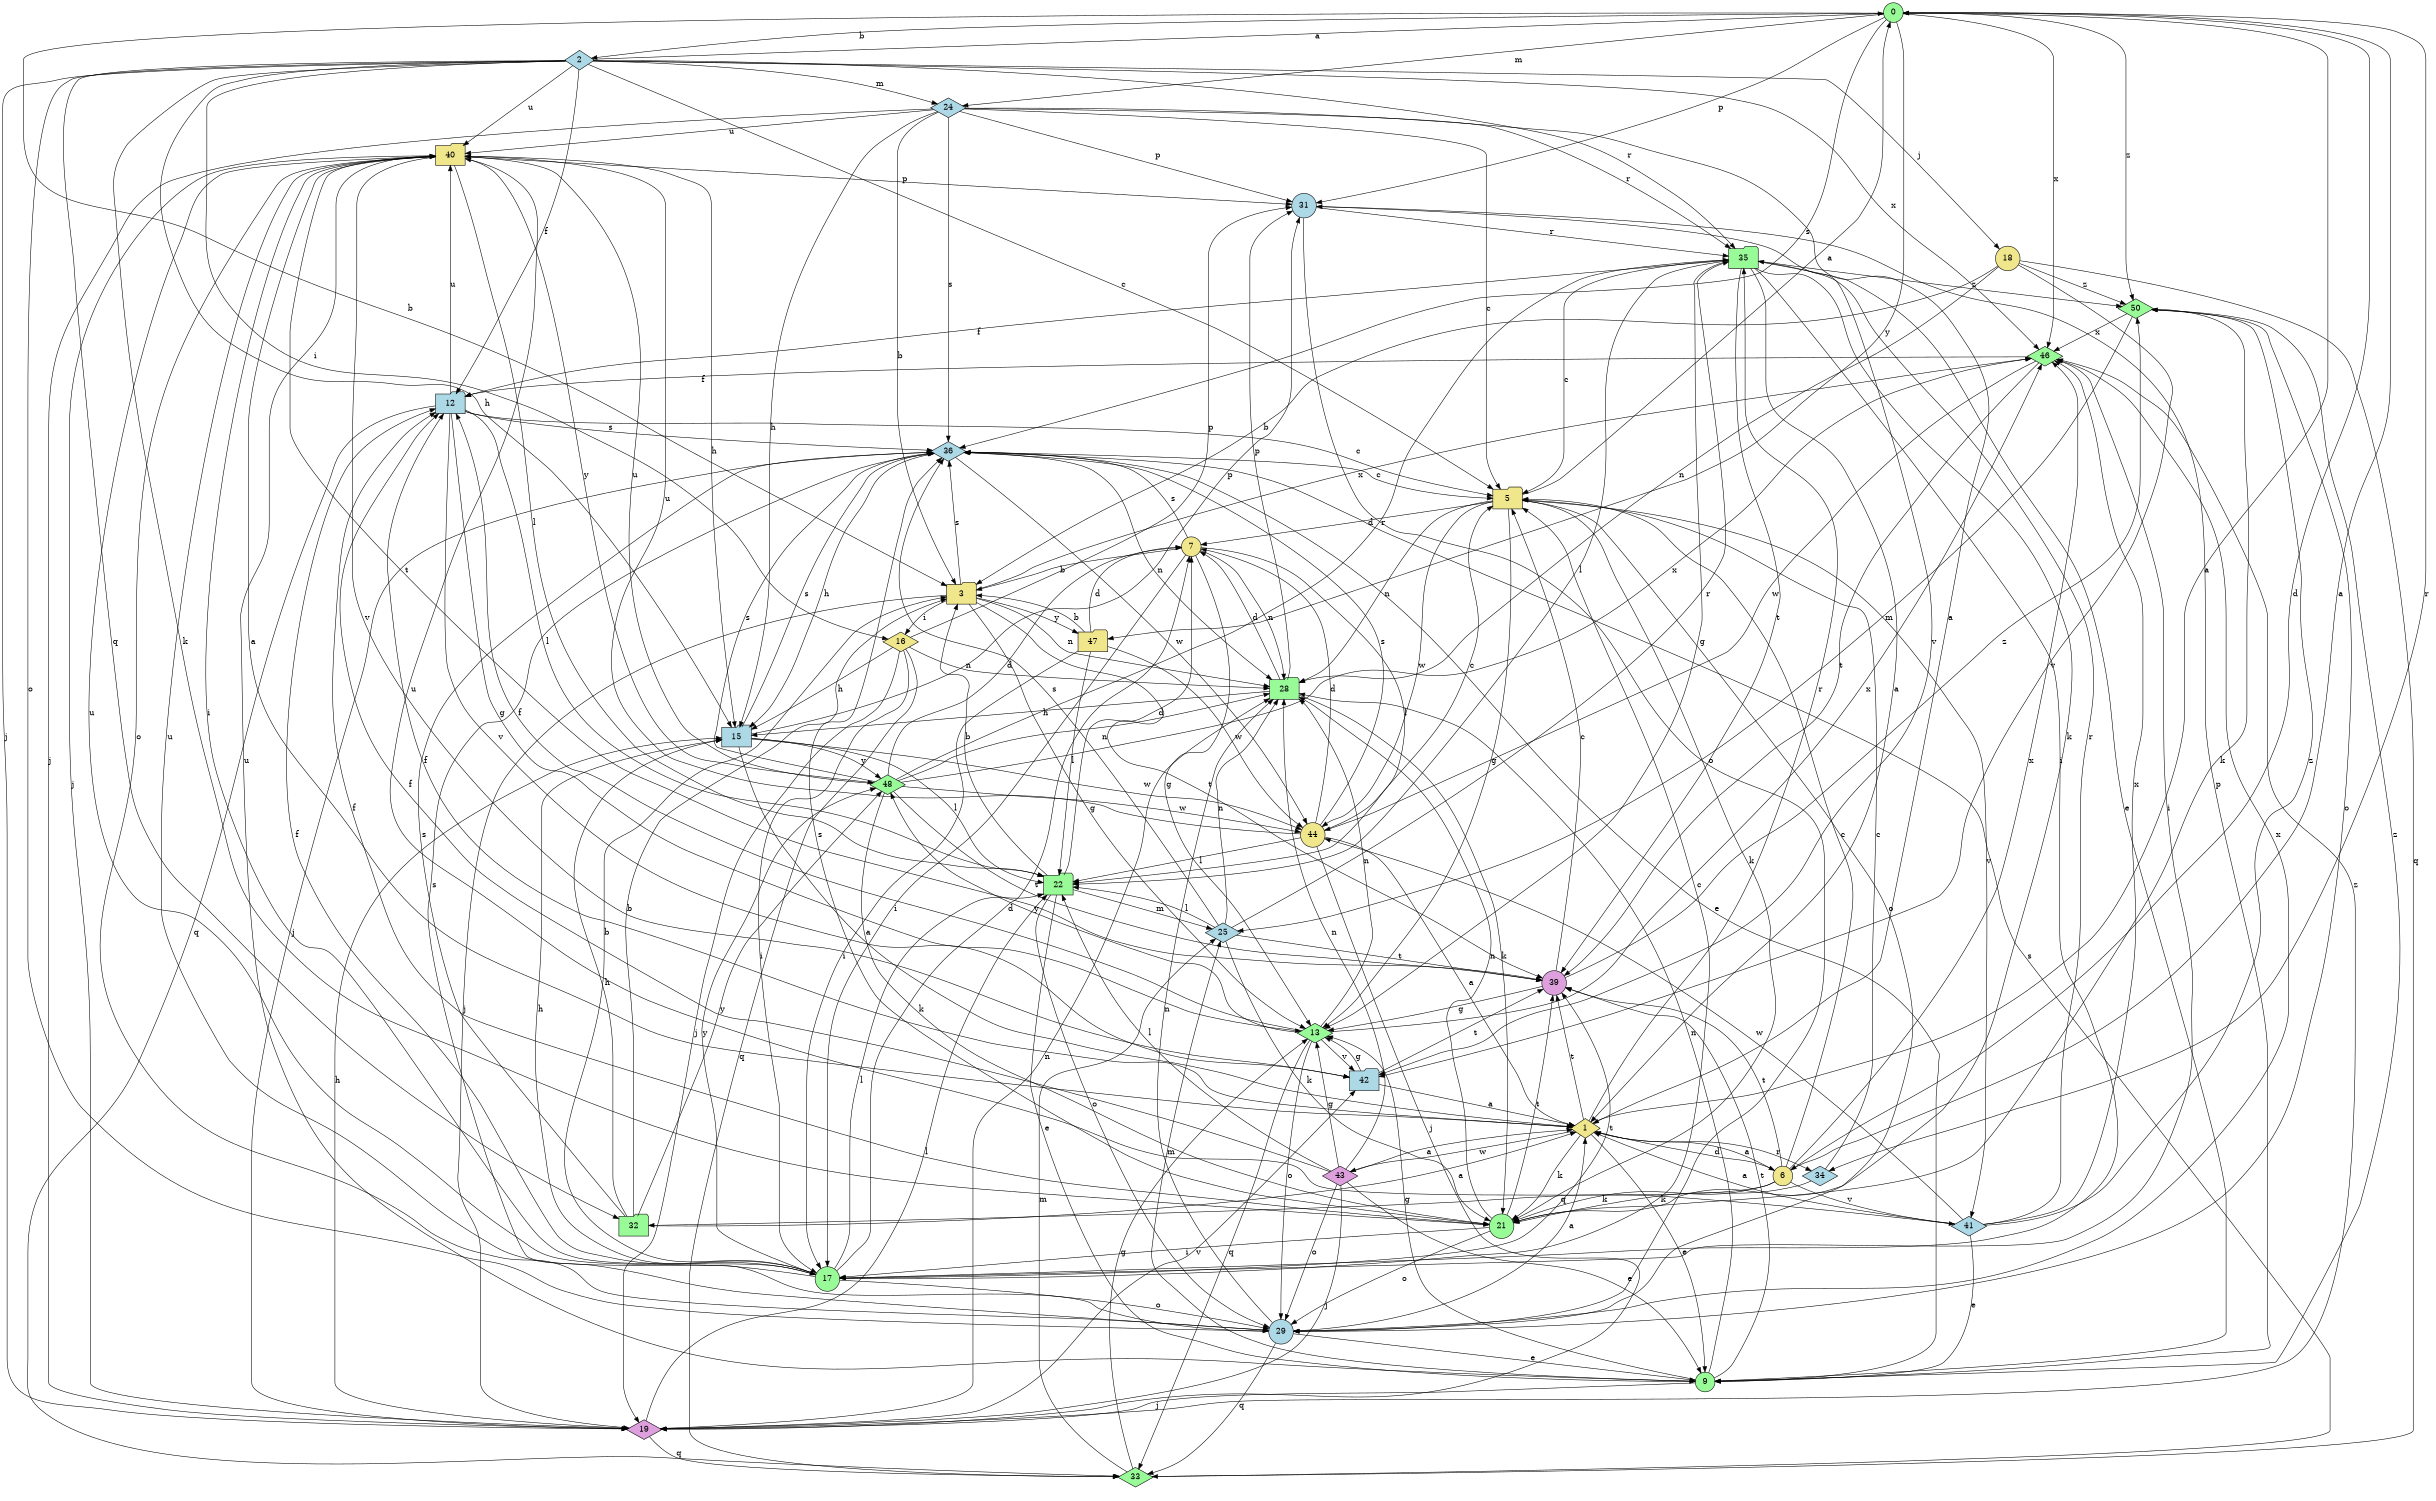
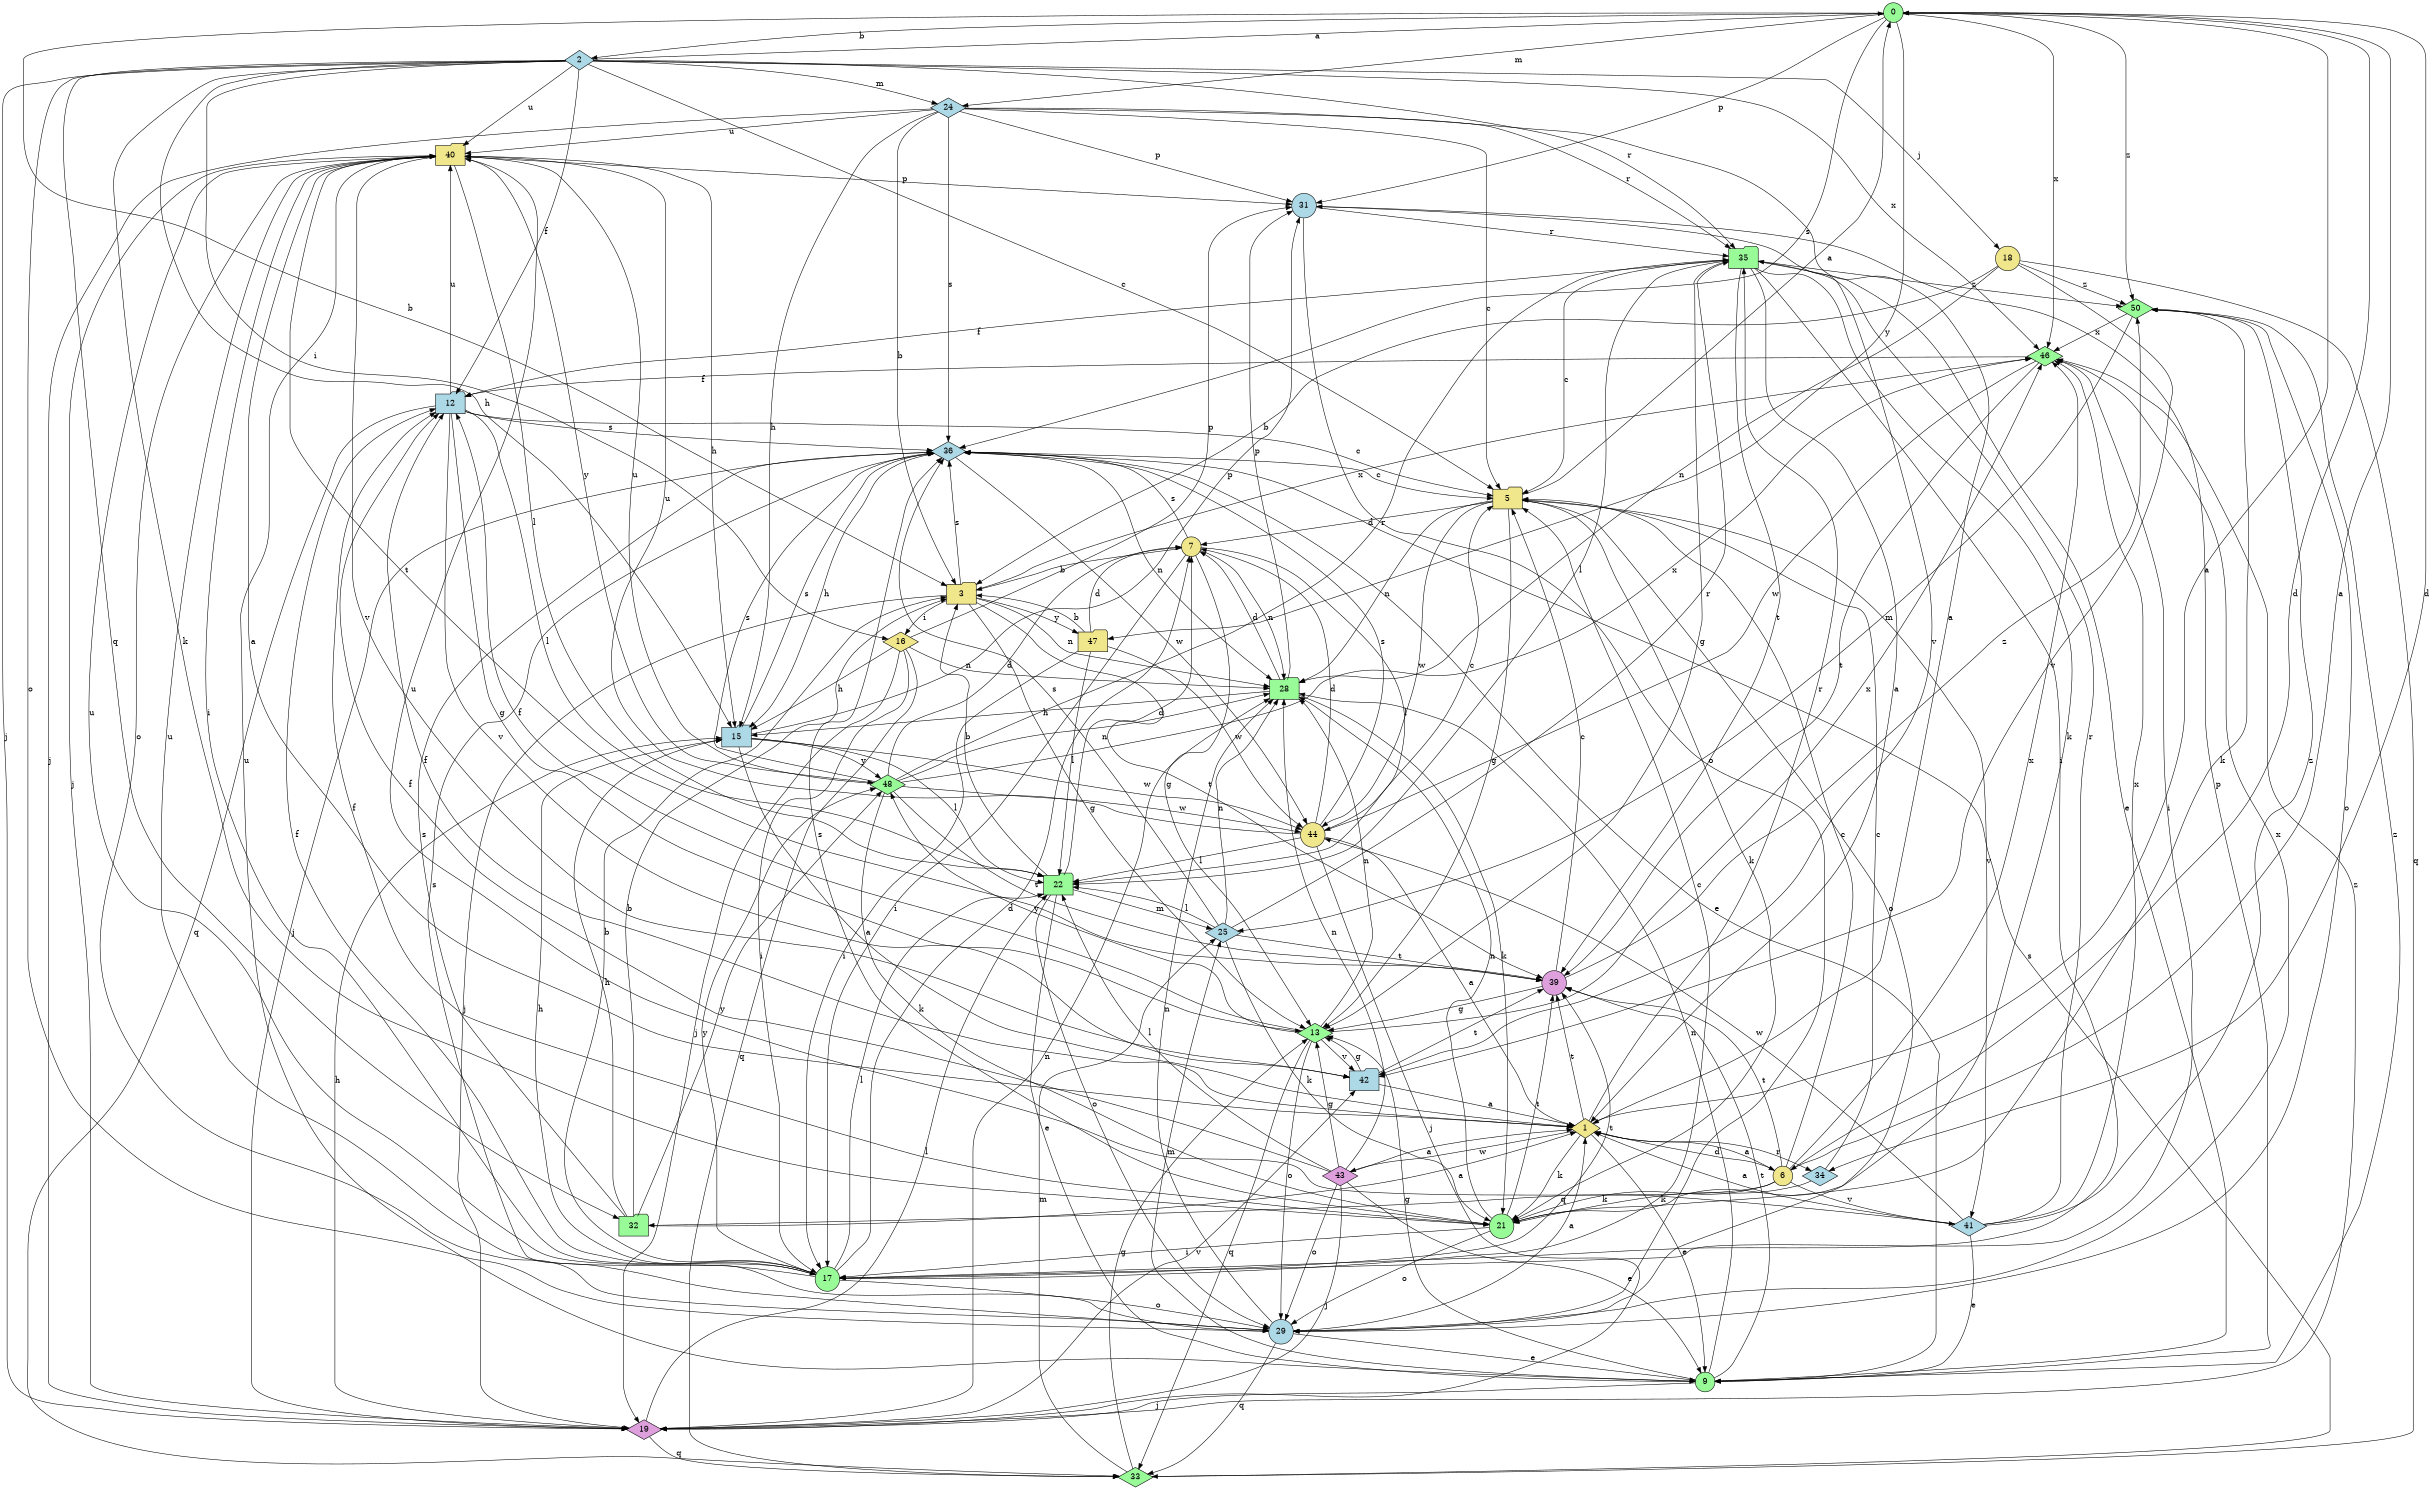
edge "0" -> "34": label "r" -> "d"
